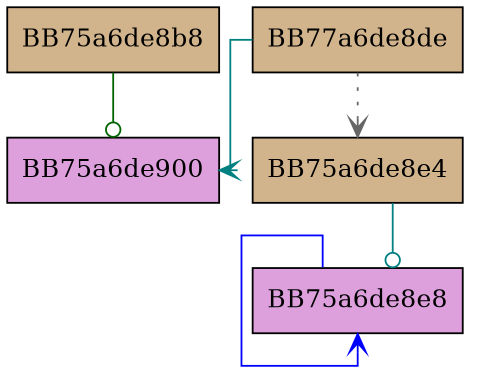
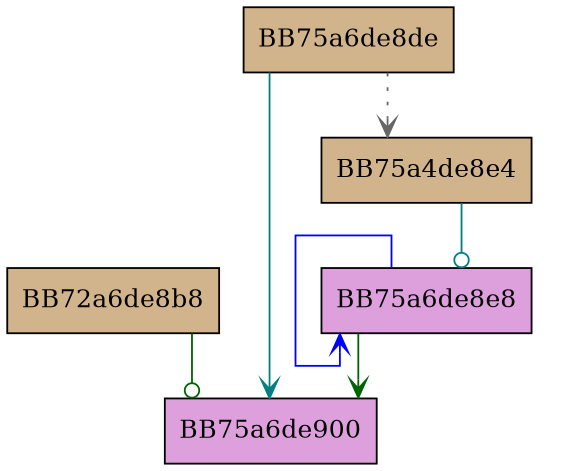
node "BB75a6de8b8": label "BB75a6de8b8" -> "BB72a6de8b8"
node "BB77a6de8de": label "BB77a6de8de" -> "BB75a6de8de"
node "BB75a6de8e4": label "BB75a6de8e4" -> "BB75a4de8e4"
edge "BB75a6de8e8" -> "BB75a6de900": added
